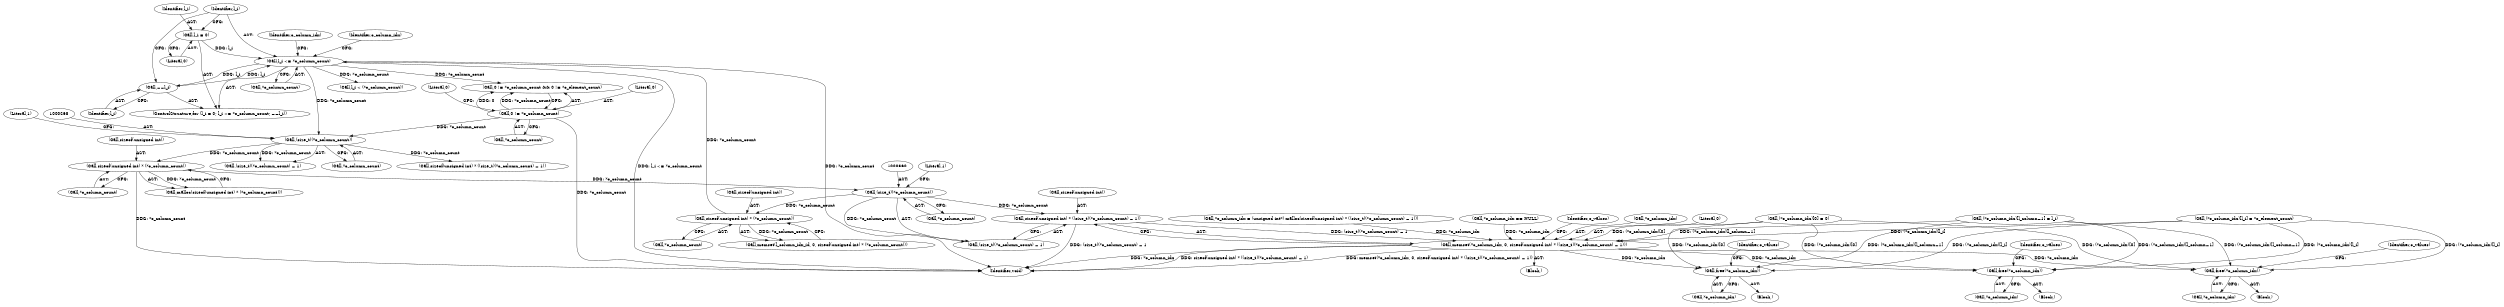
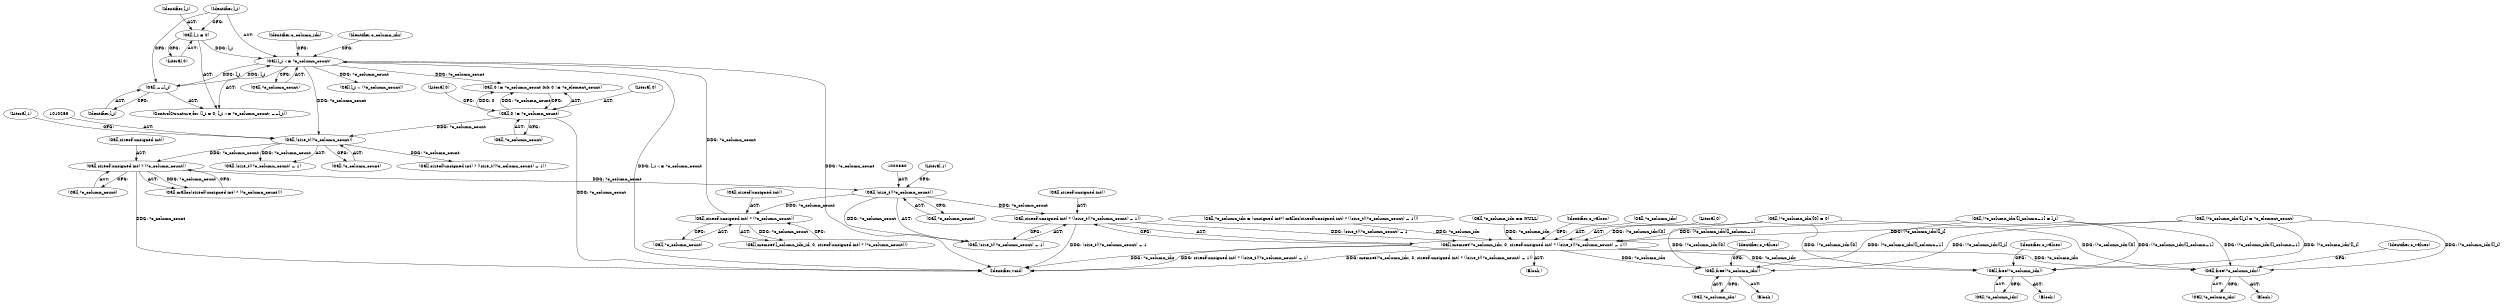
node "1000268": label "1000268" -> "1010268"
